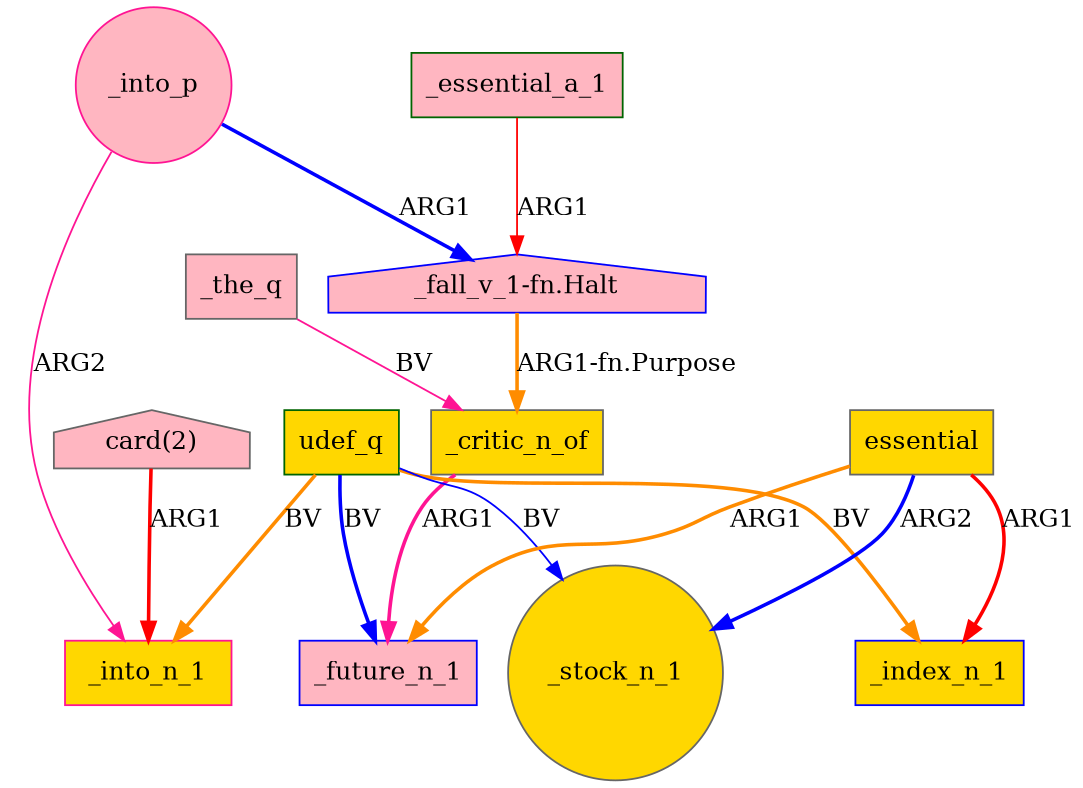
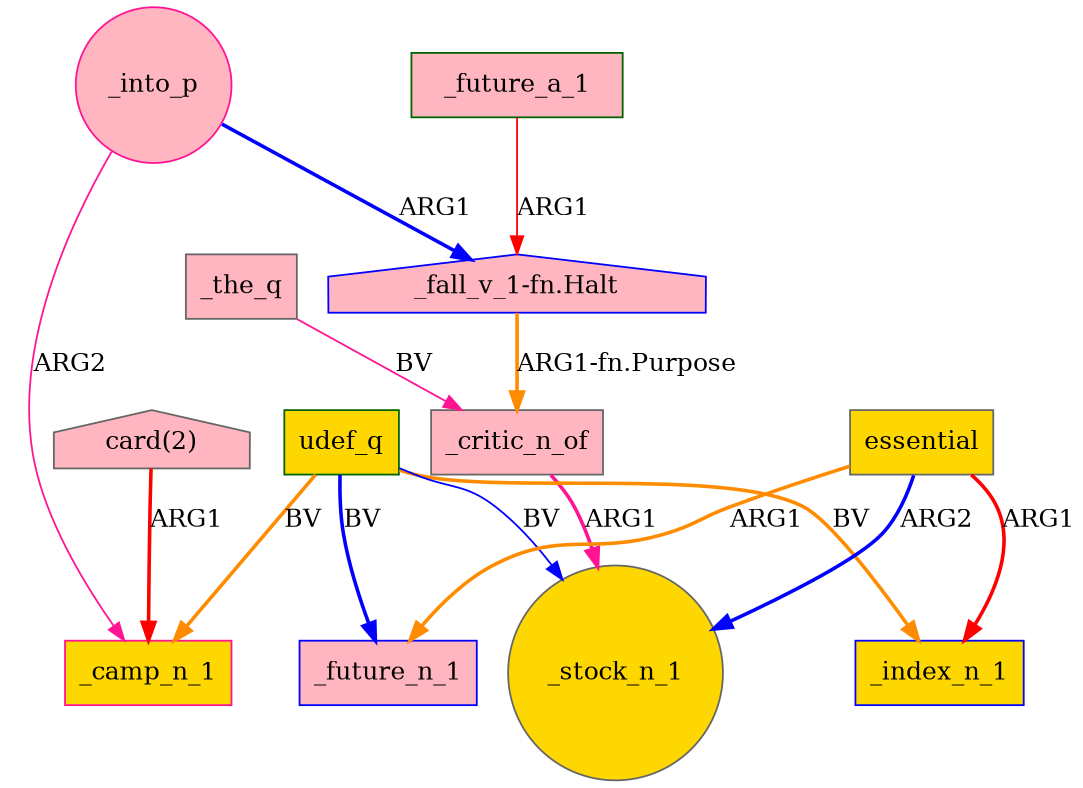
node "_essential_a_1": label "_essential_a_1" -> "_future_a_1"
node "_critic_n_of": fillcolor gold -> lightpink
edge "_critic_n_of" -> "_future_n_1": now "_critic_n_of" -> "_stock_n_1"
node "_into_n_1": label "_into_n_1" -> "_camp_n_1"
